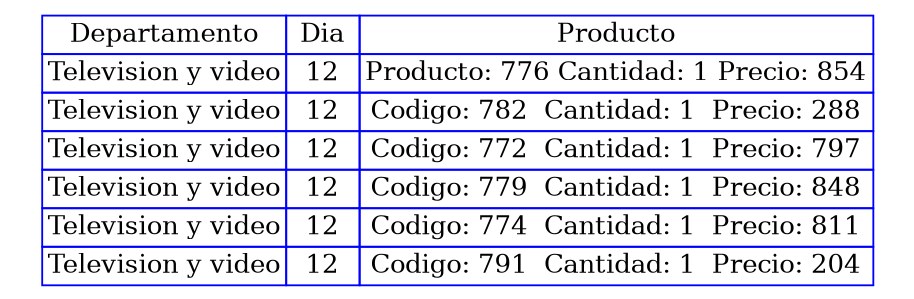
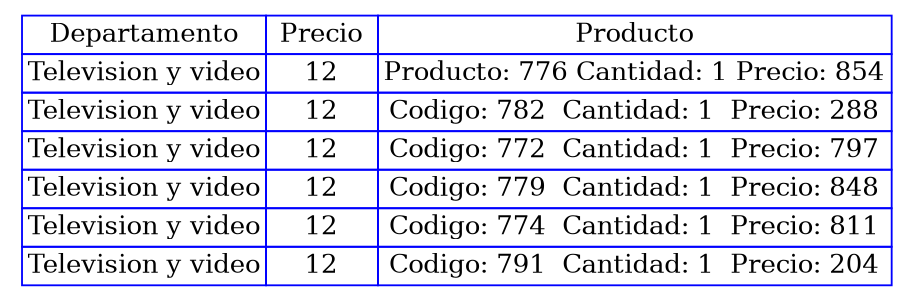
node "Departamento": text "Dia" -> "Precio"
